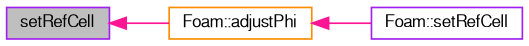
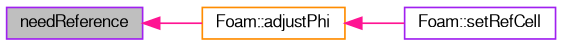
node "setRefCell": label "setRefCell" -> "needReference"
